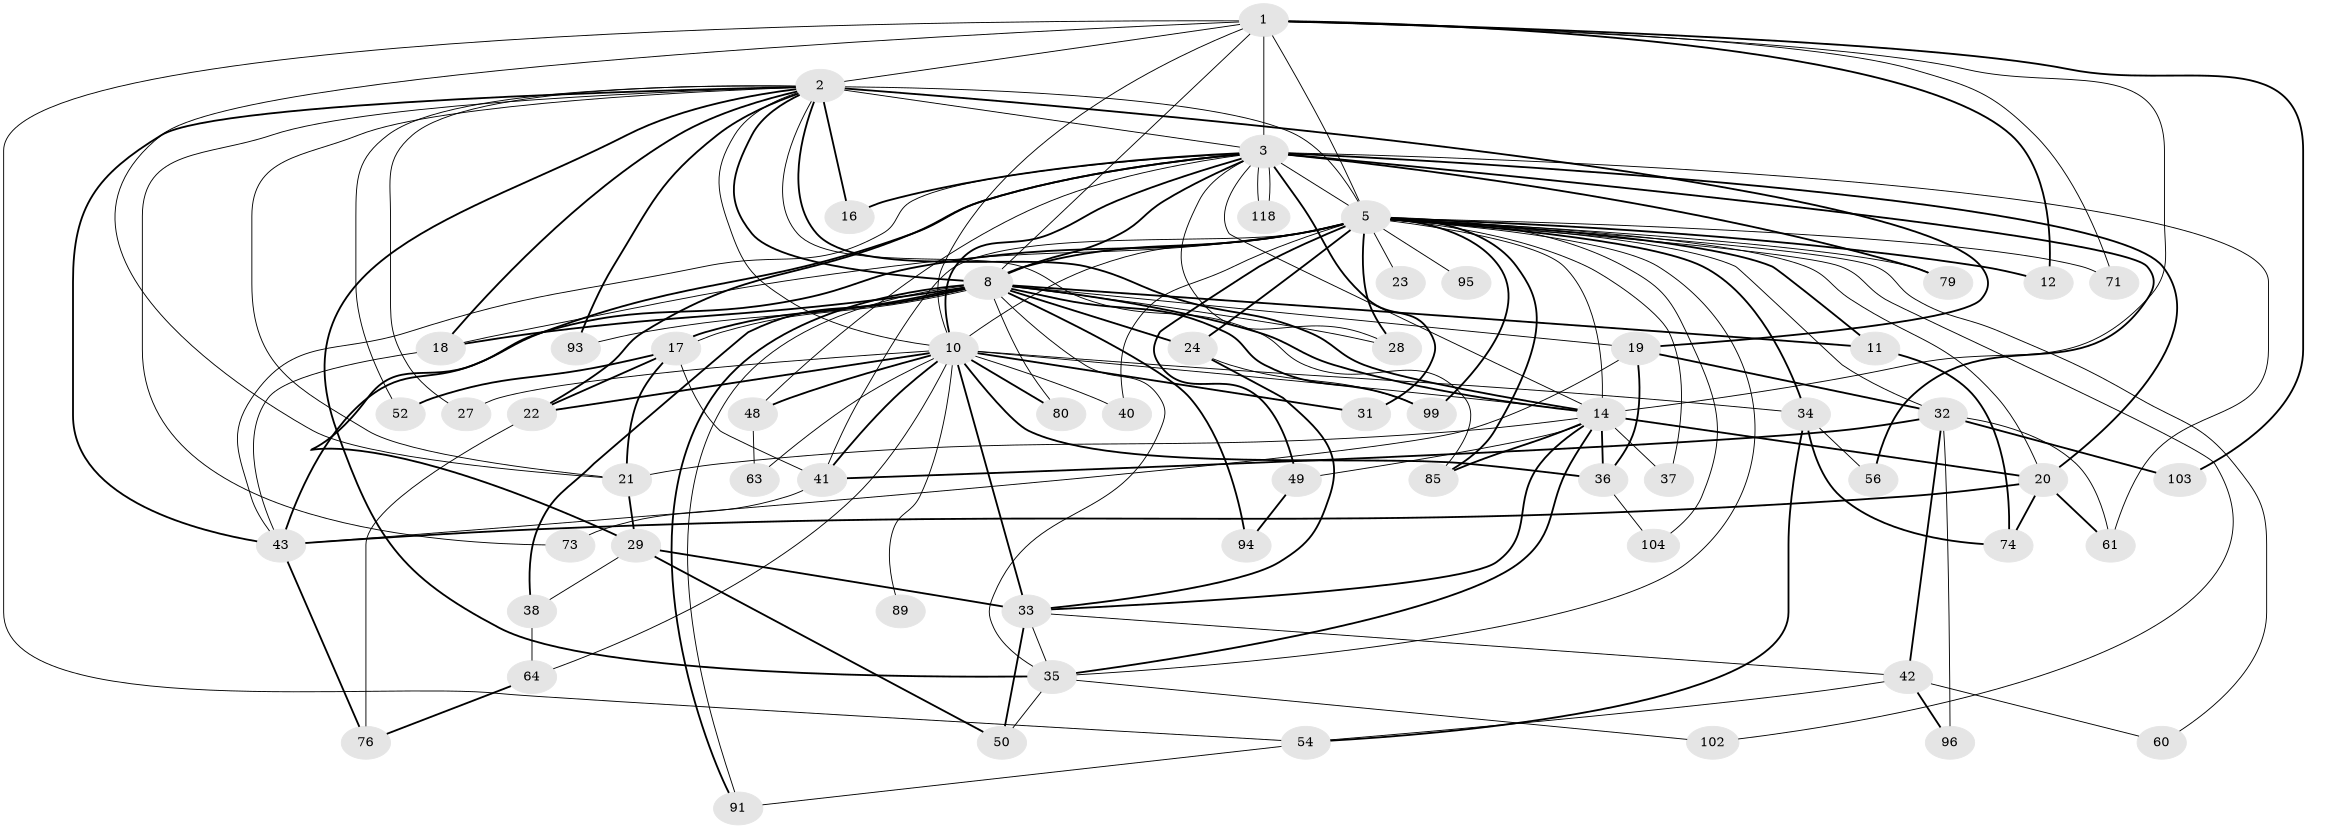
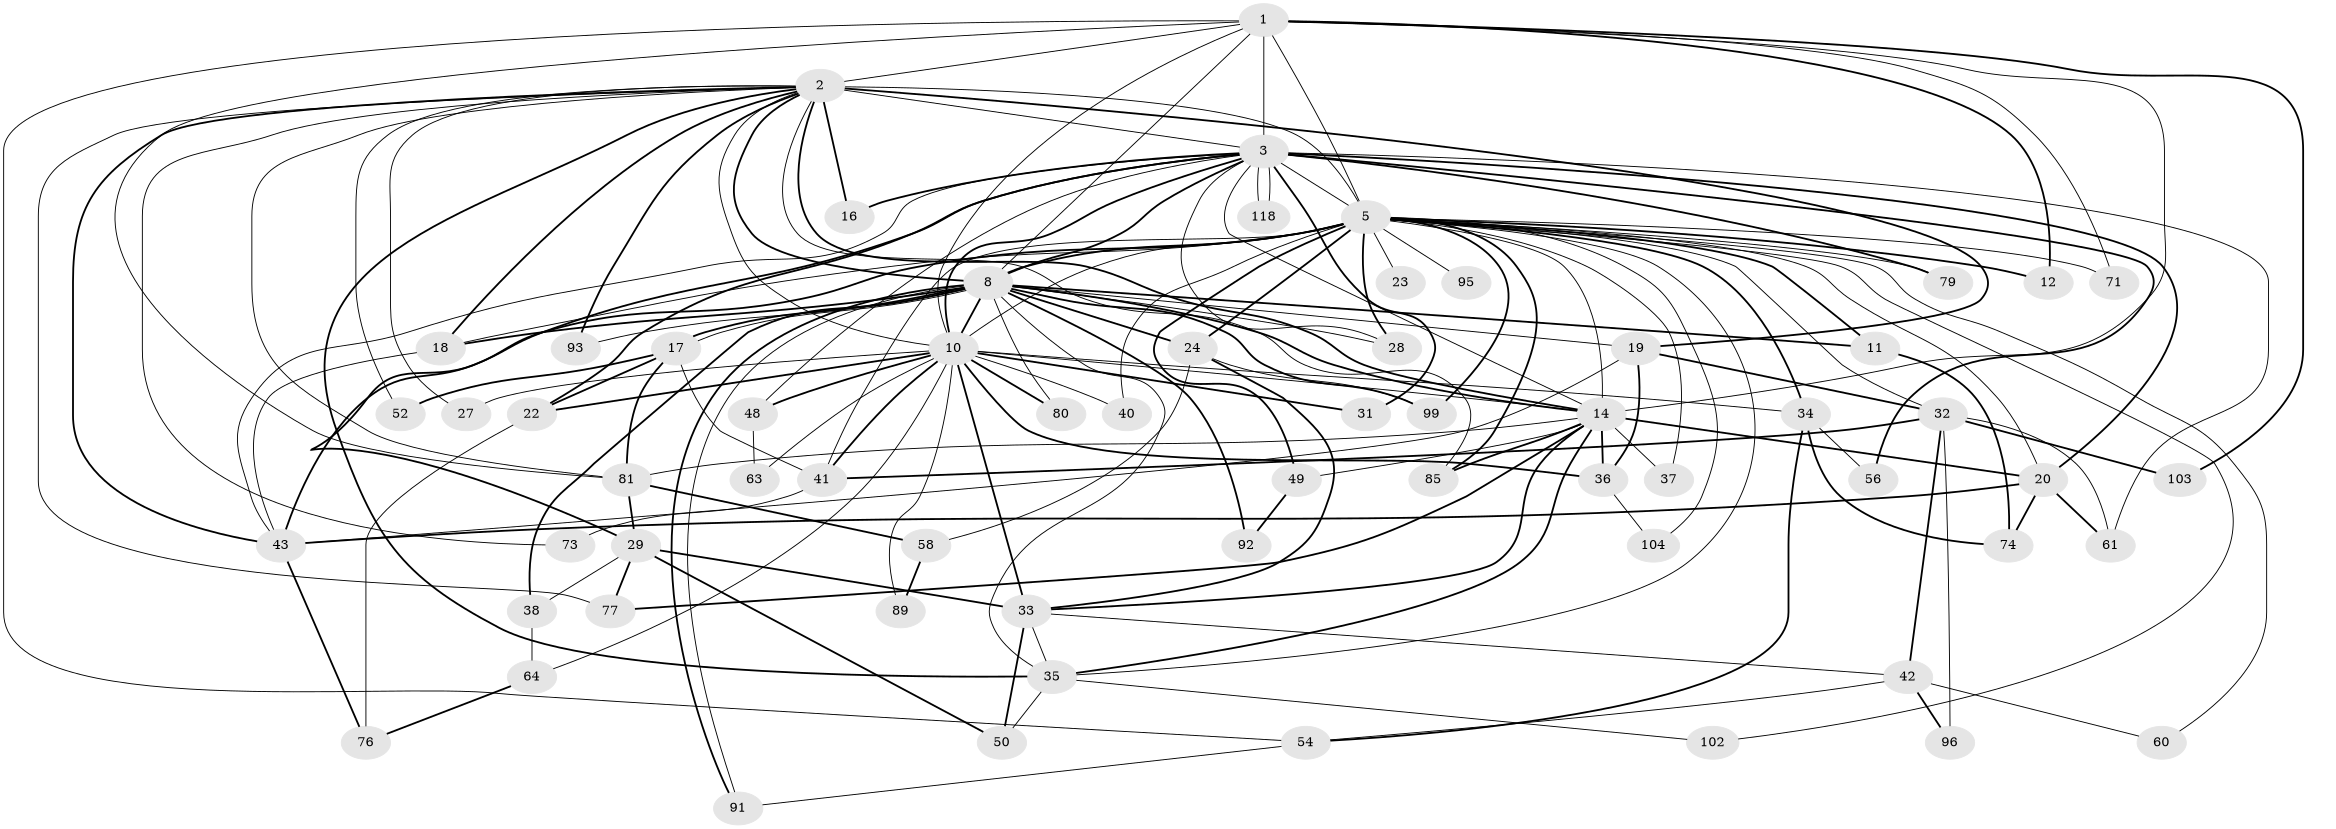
edge "8" -- "10": added
node "21": label "21" -> "81"
node "58": added
node "94": label "94" -> "92"
node "77": added
